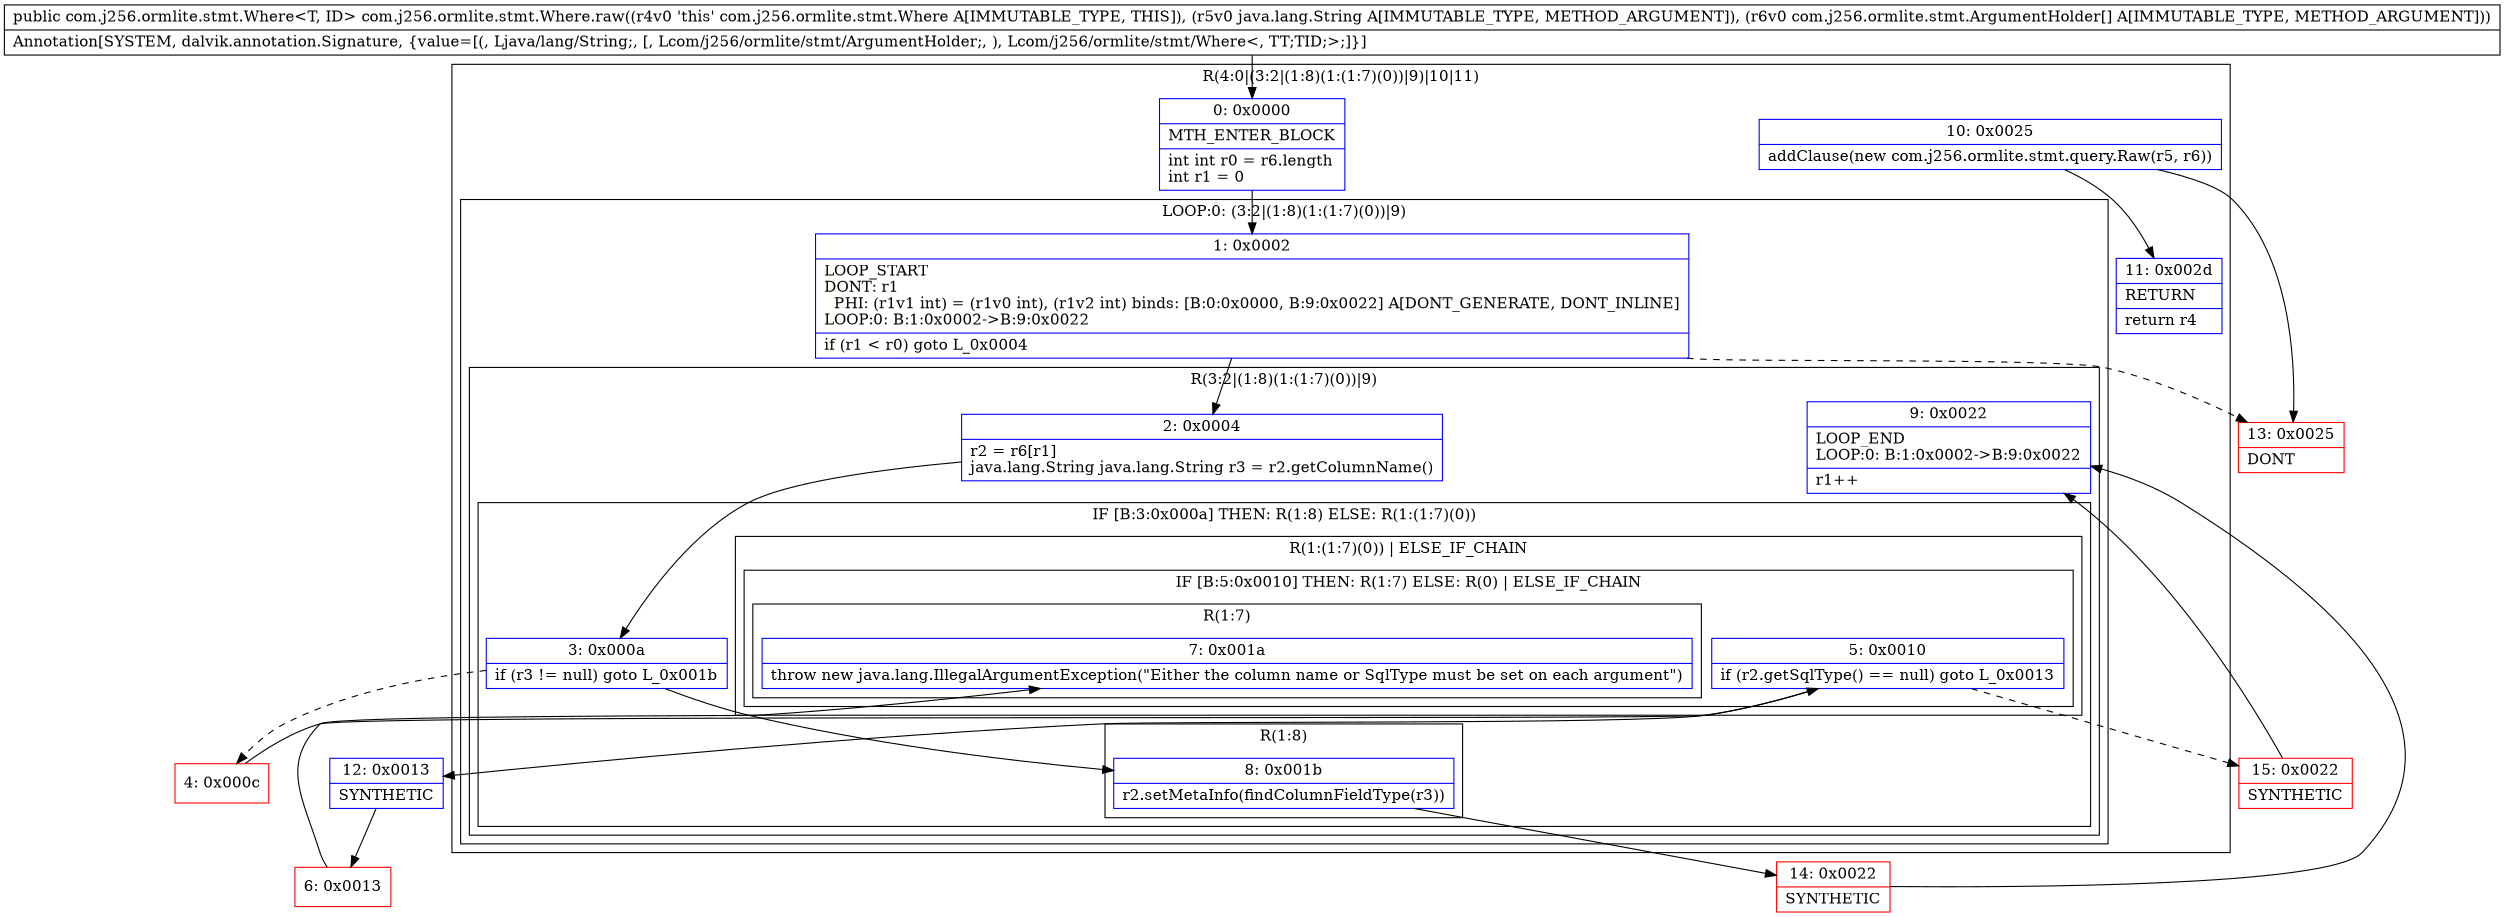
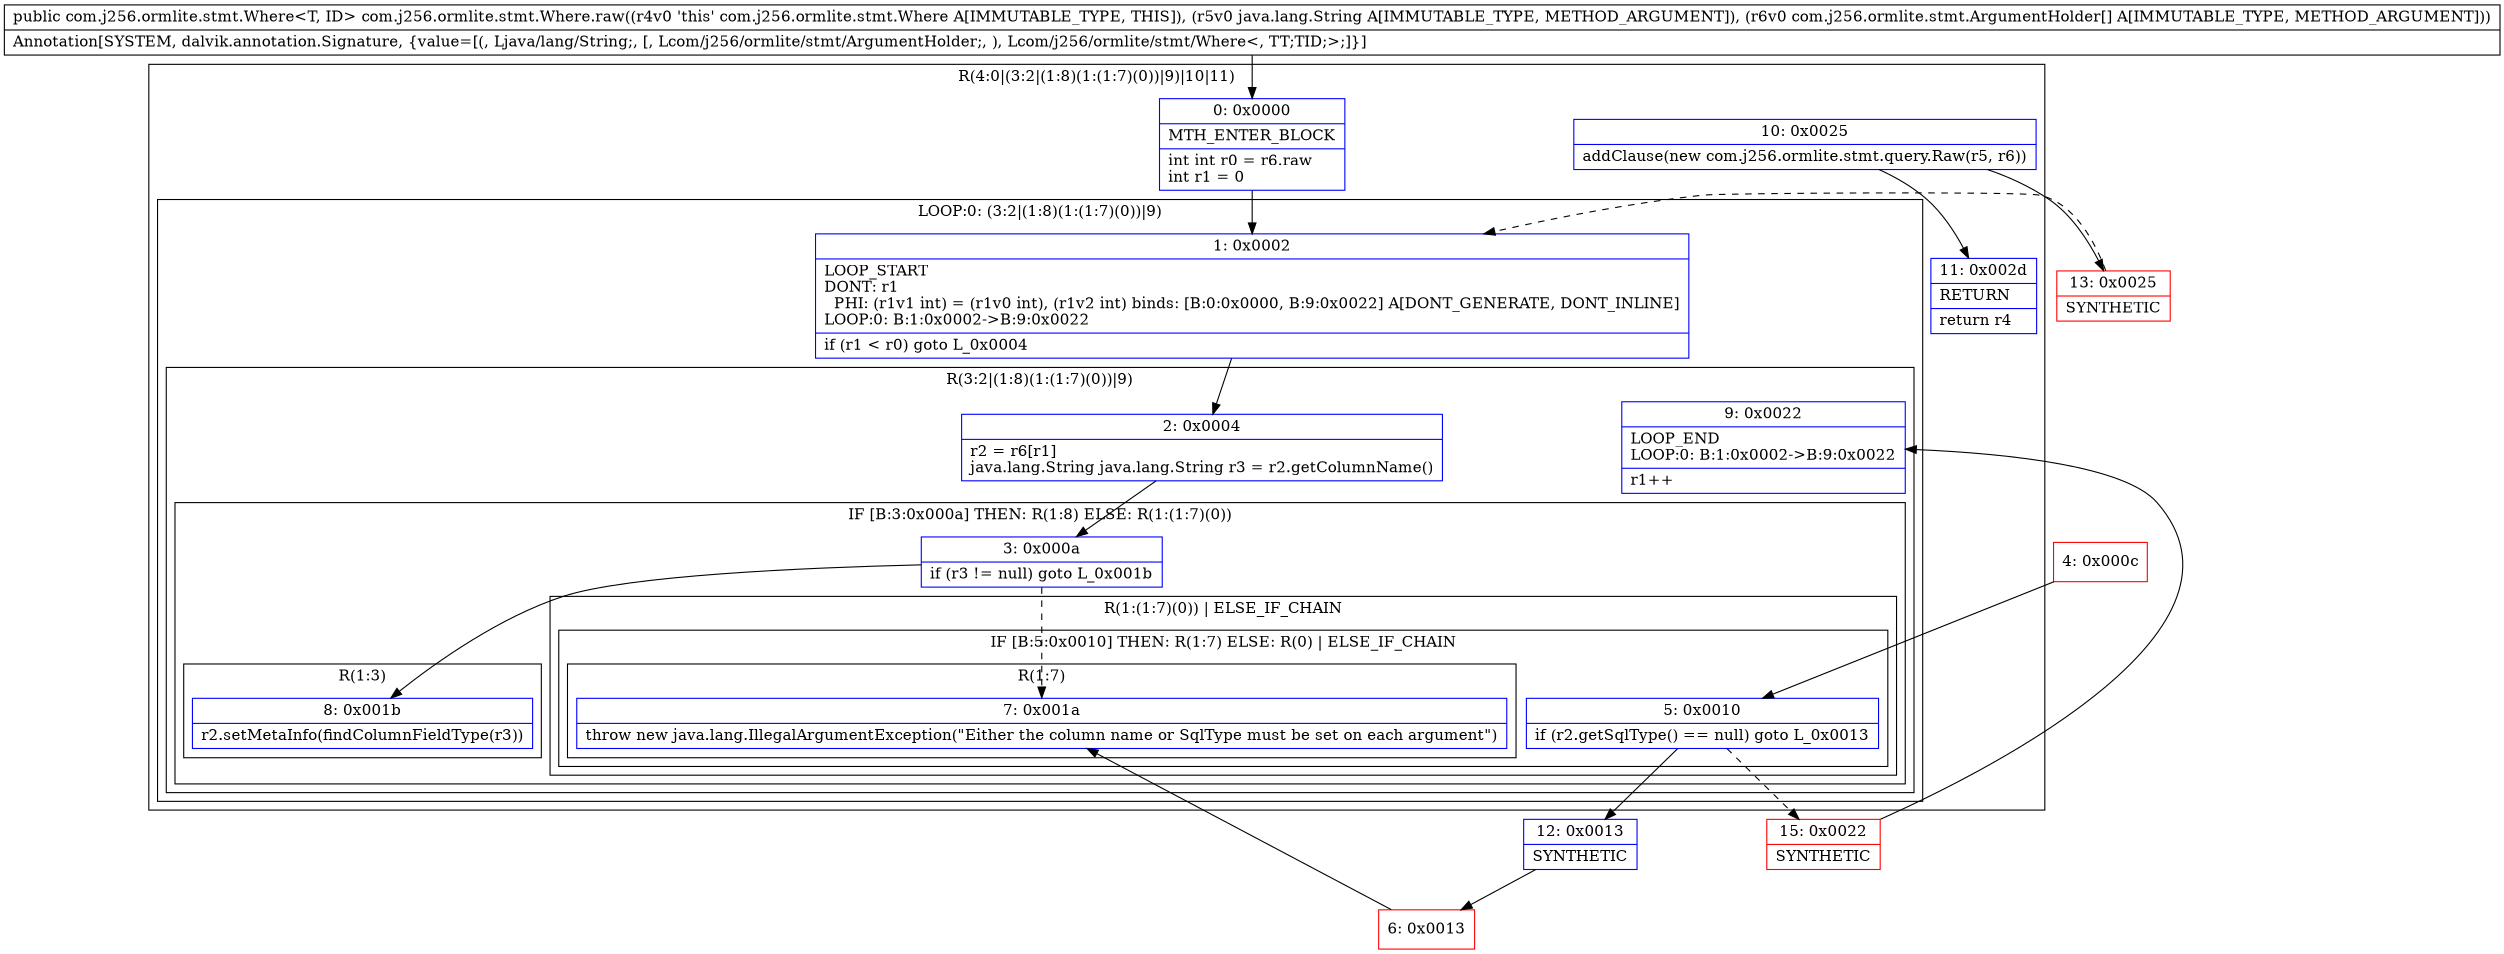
node "0: 0x0000": text "int int r0 = r6.length" -> "int int r0 = r6.raw"
edge "1: 0x0002" -> "13: 0x0025": reversed
node "13: 0x0025": text "DONT" -> "SYNTHETIC"
edge "3: 0x000a" -> "4: 0x000c": now "3: 0x000a" -> "7: 0x001a"
cluster "R(1:8)": label "R(1:8)" -> "R(1:3)"
node "14: 0x0022": removed
